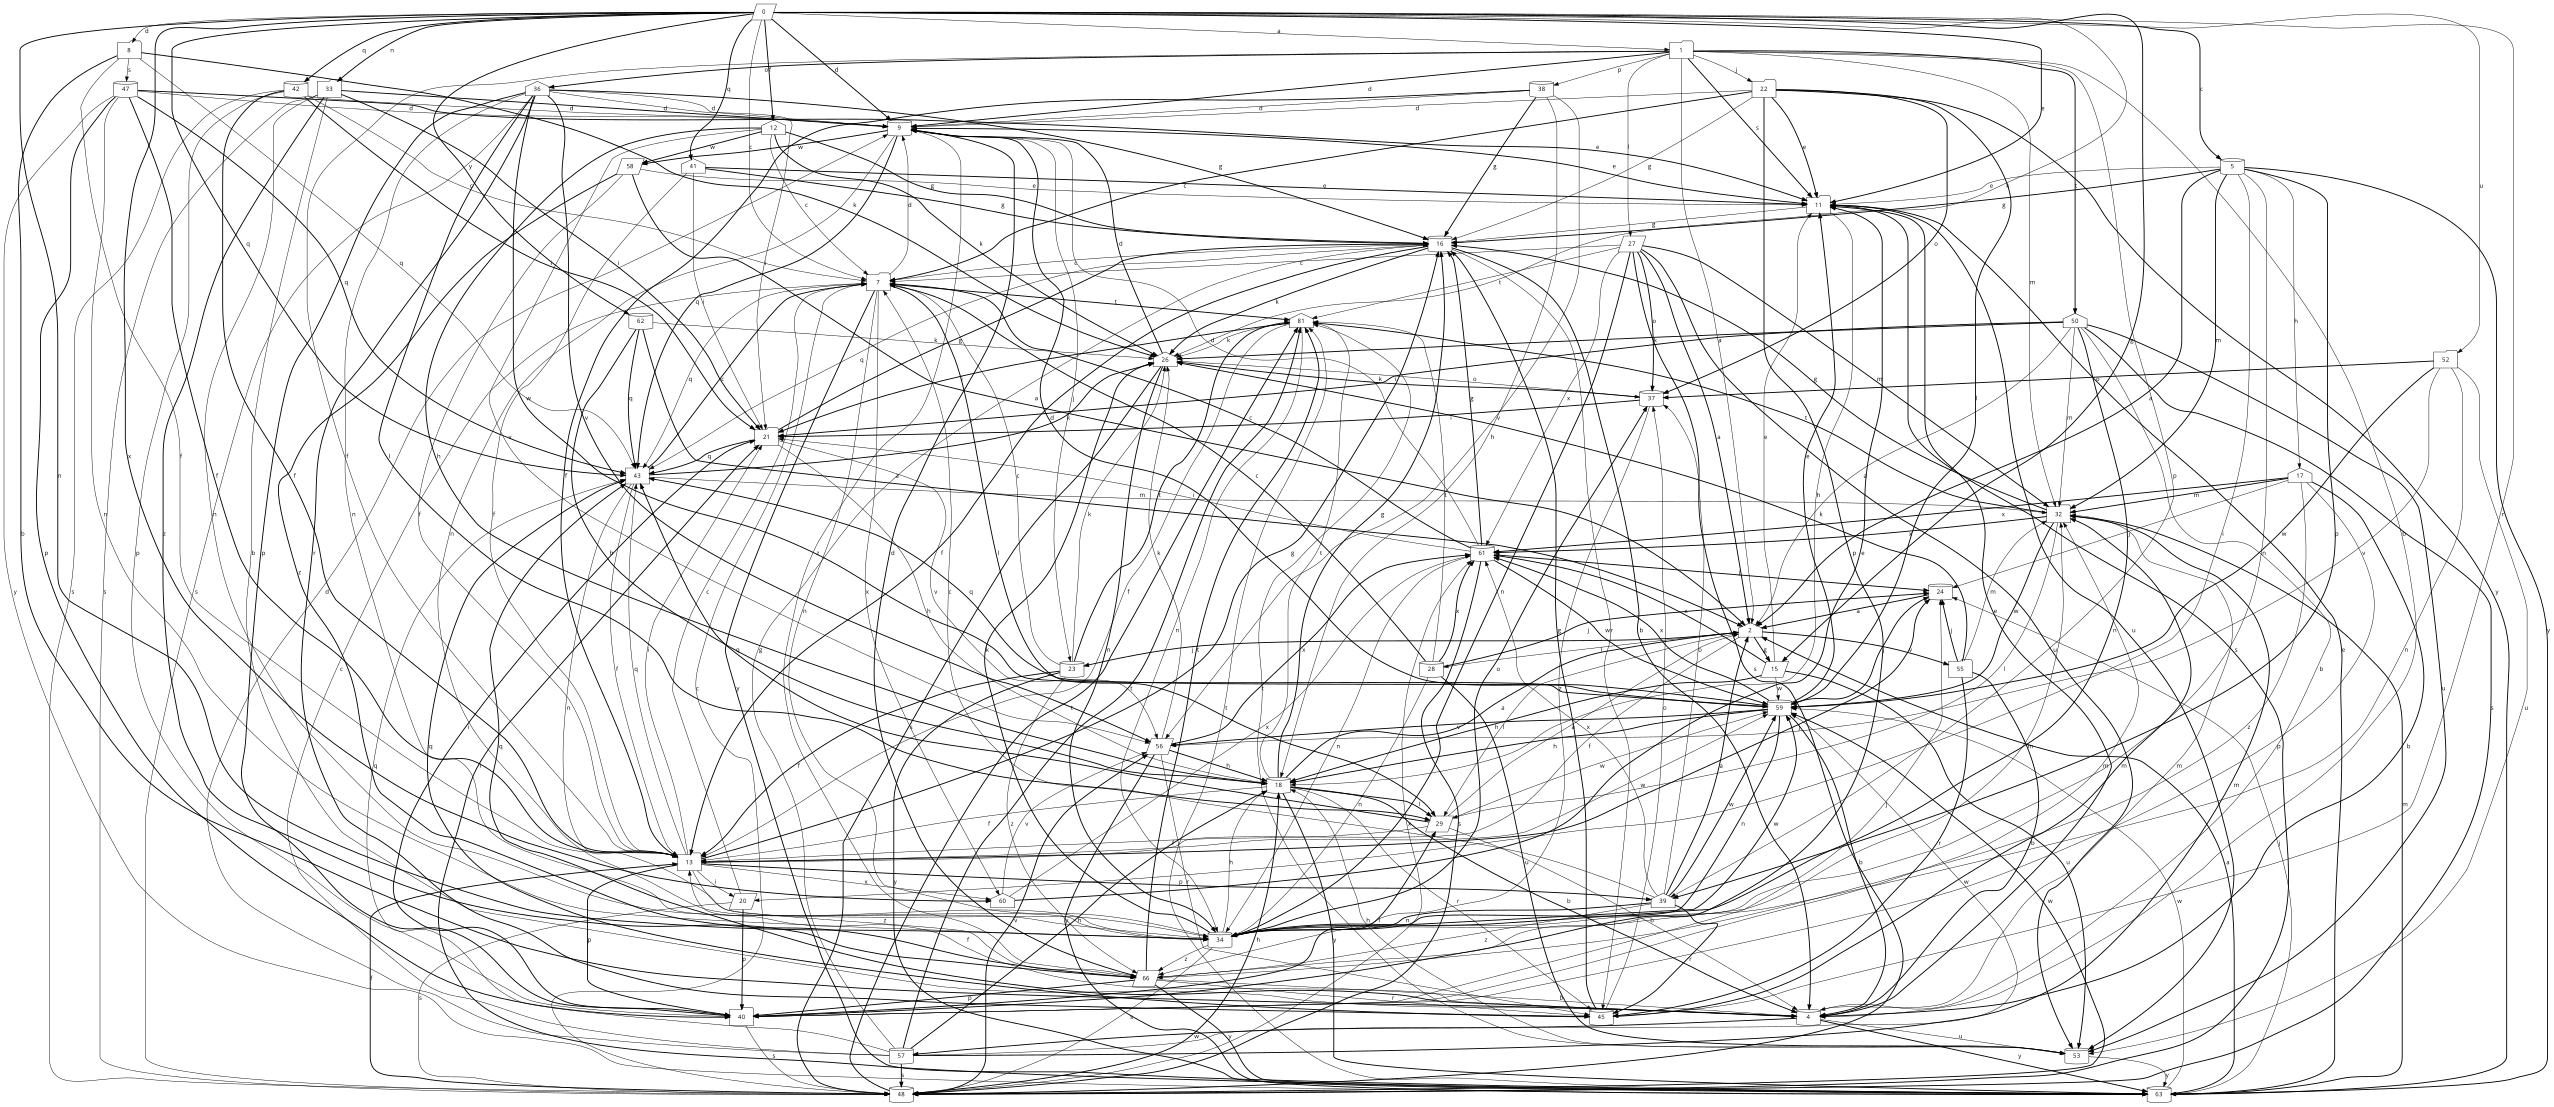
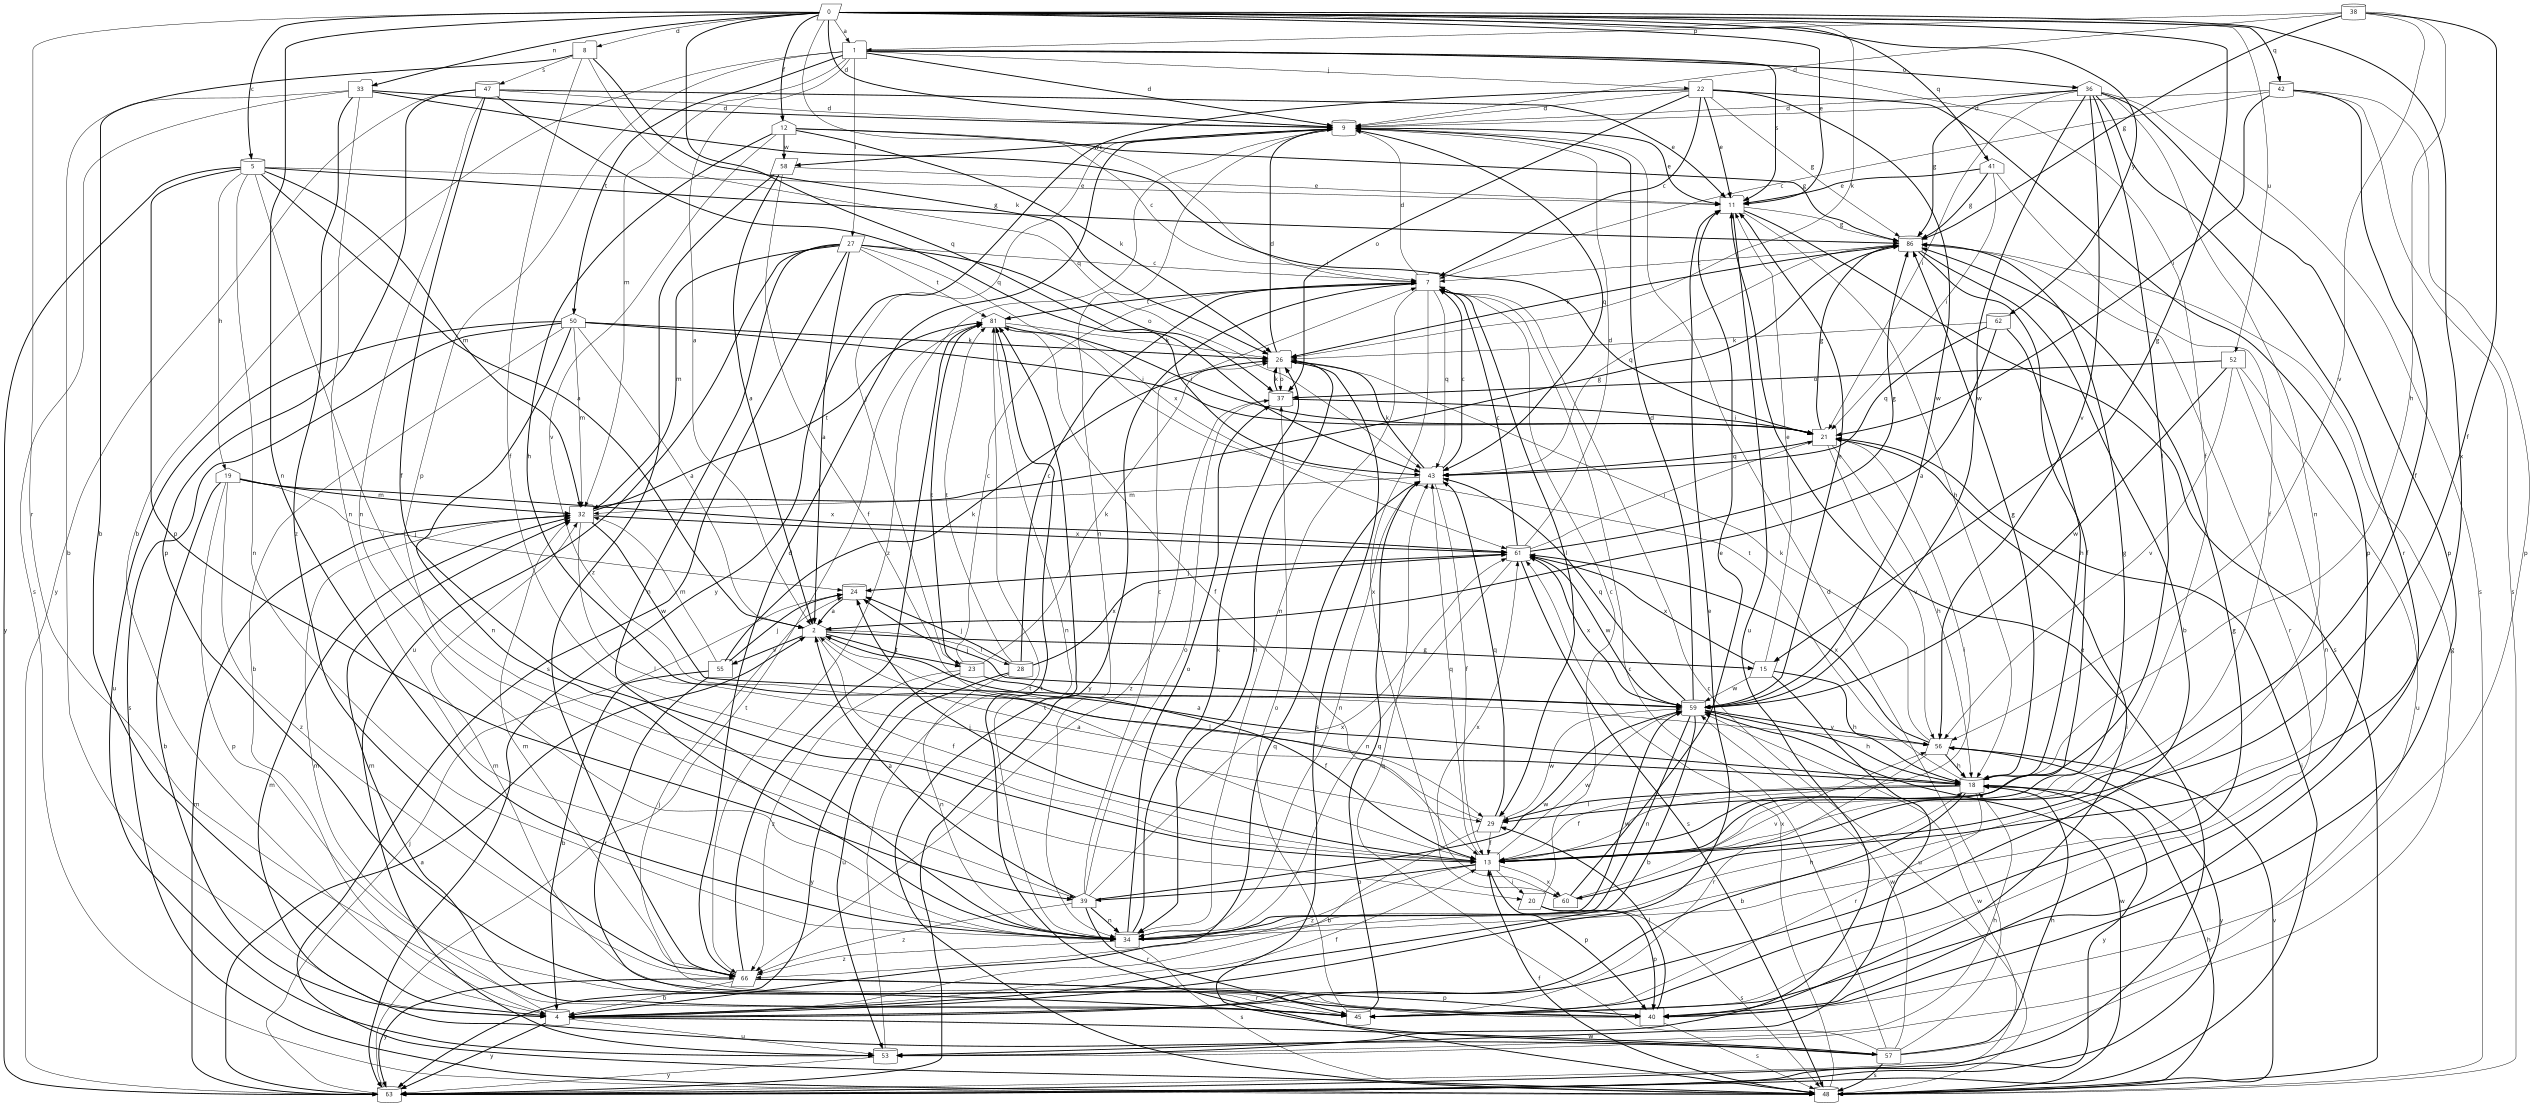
edge "1" -> "38": reversed
node "16": label "16" -> "86"
node "26": shape house -> folder
edge "22" -> "59": label "l" -> "w"
node "17": label "17" -> "19"
